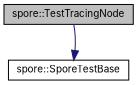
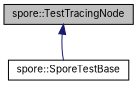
edge "spore::TestTracingNode" -> "spore::SporeTestBase": reversed
